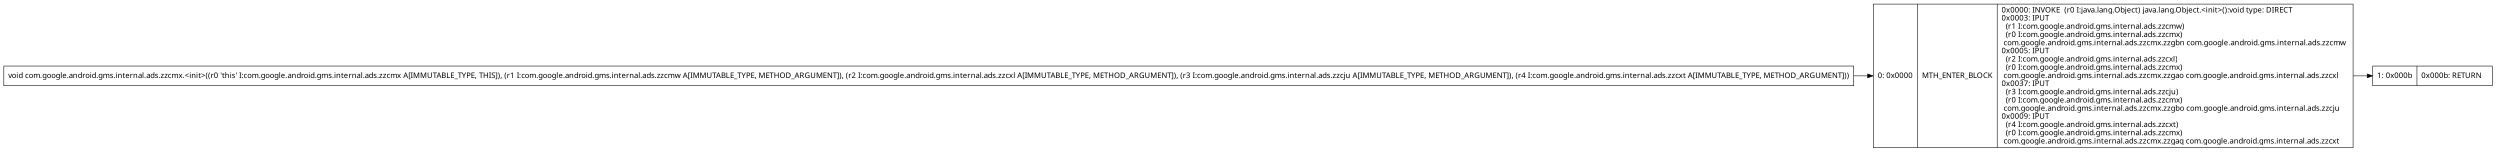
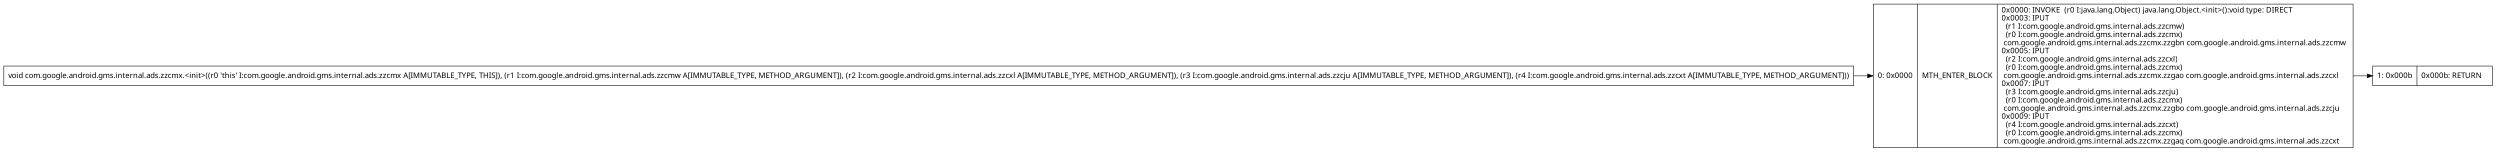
node "0: 0x0000": text "0x0037: IPUT" -> "0x0007: IPUT"
